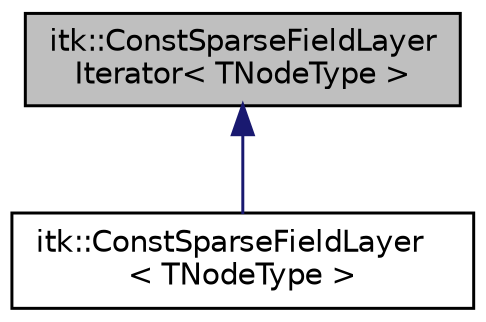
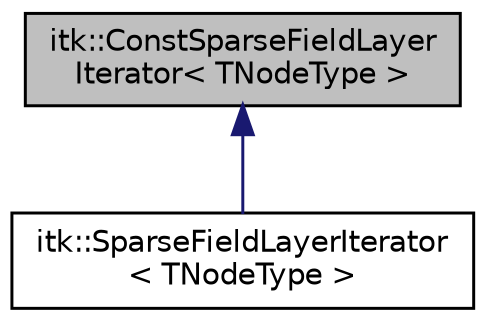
node "itk::ConstSparseFieldLayer < TNodeType >": label "itk::ConstSparseFieldLayer < TNodeType >" -> "itk::SparseFieldLayerIterator < TNodeType >"
